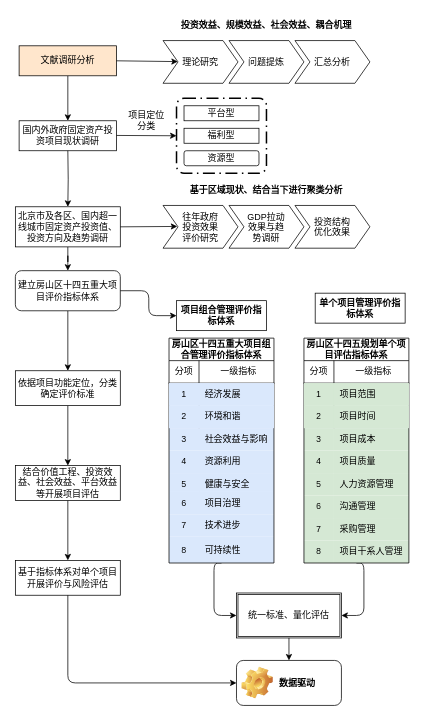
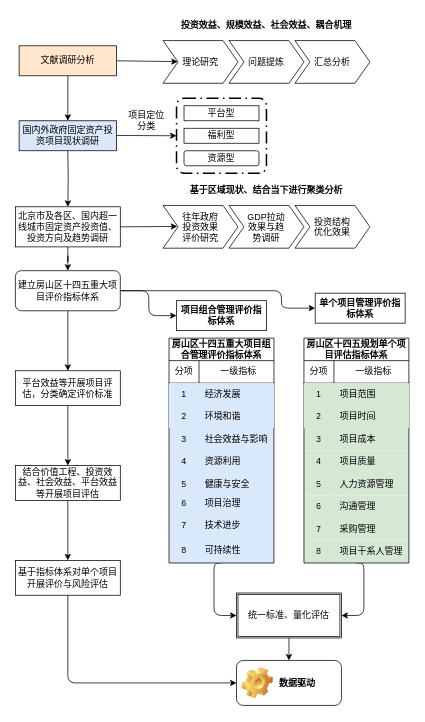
node "国内外政府固定资产投资项目现状调研": fillcolor #ffffff -> #dae8fc
edge "建立房山区十四五重大项目评价指标体系" -> "单个项目管理评价指标体系": added
node "依据项目功能定位，分类确定评价标准": label "依据项目功能定位，分类确定评价标准" -> "平台效益等开展项目评估，分类确定评价标准"
